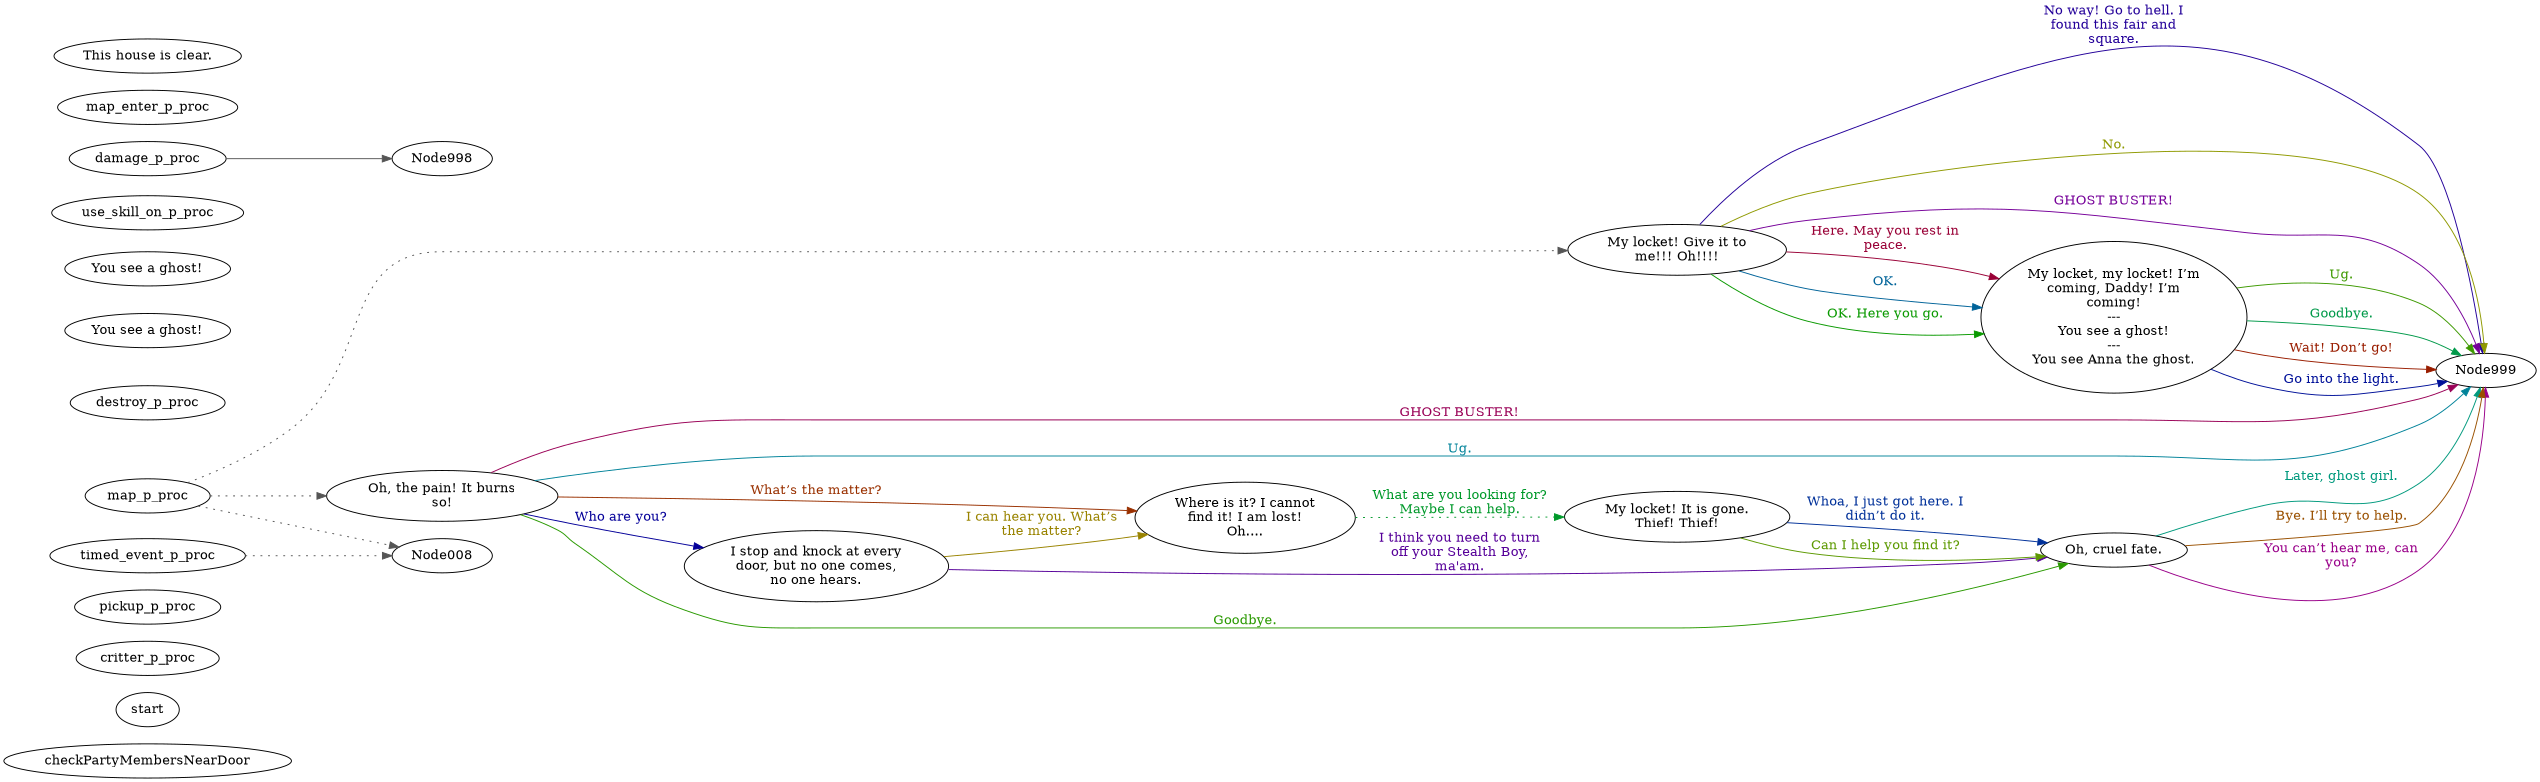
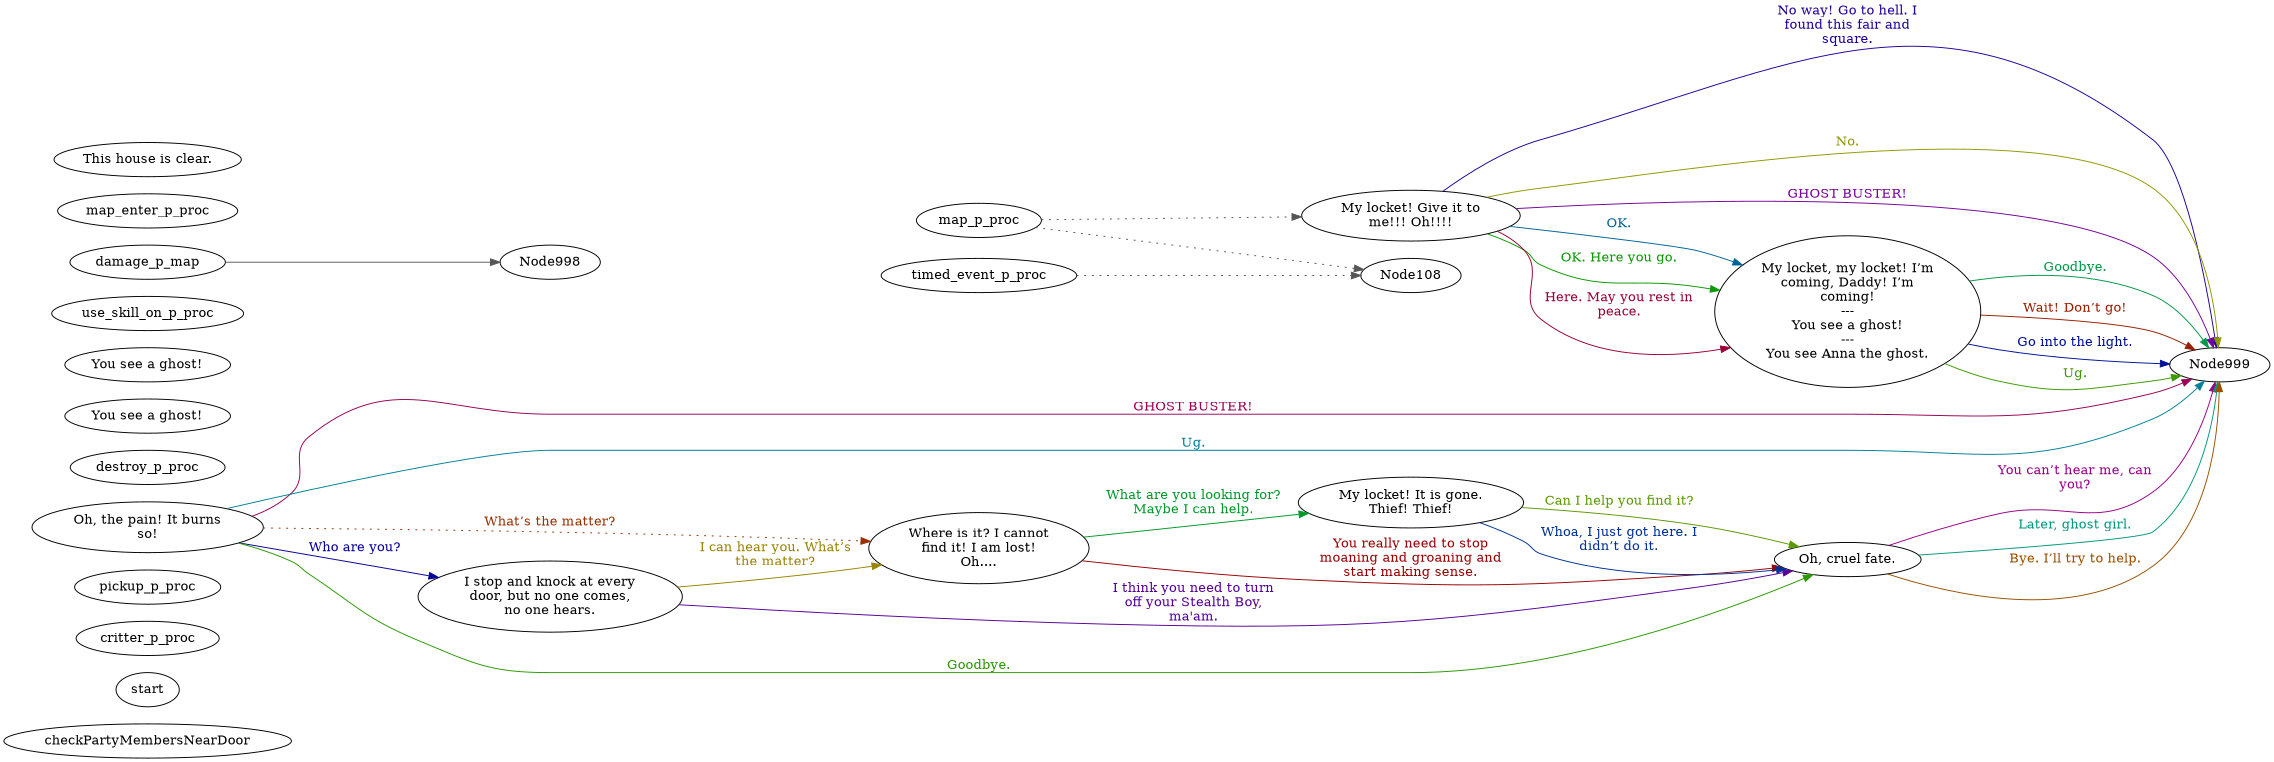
node "damage_p_proc": label "damage_p_proc" -> "damage_p_map"
edge "map_p_proc" -> "Oh, the pain! It burns so!": removed
edge "Oh, the pain! It burns so!" -> "Where is it? I cannot find it! I am lost! Oh....": style solid -> dotted
edge "Where is it? I cannot find it! I am lost! Oh...." -> "My locket! It is gone. Thief! Thief!": style dotted -> solid
node "Node008": label "Node008" -> "Node108"
edge "Where is it? I cannot find it! I am lost! Oh...." -> "Oh, cruel fate.": added, label "You really need to stop moaning and groaning and start making sense."
